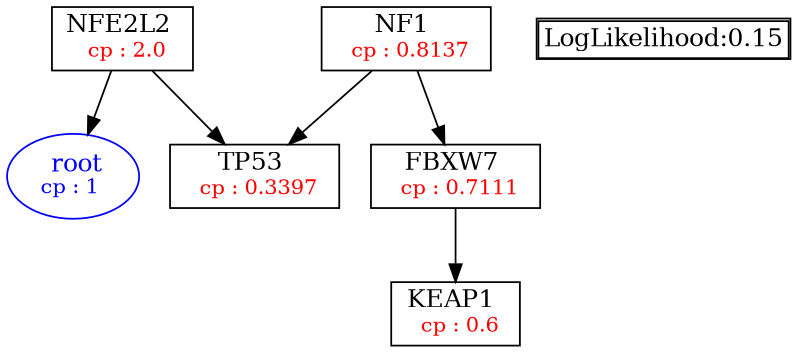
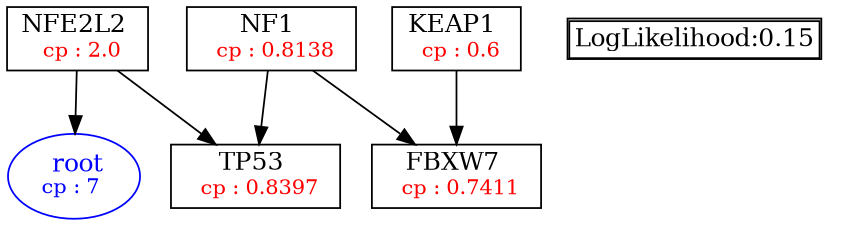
node "NF1": text "cp : 0.8137" -> "cp : 0.8138"
node "root": text "cp : 1" -> "cp : 7"
node "TP53": text "cp : 0.3397" -> "cp : 0.8397"
node "FBXW7": text "cp : 0.7111" -> "cp : 0.7411"
edge "FBXW7" -> "KEAP1": reversed
